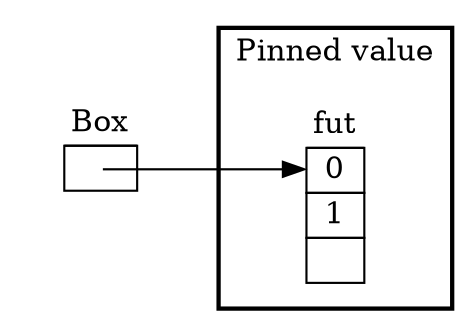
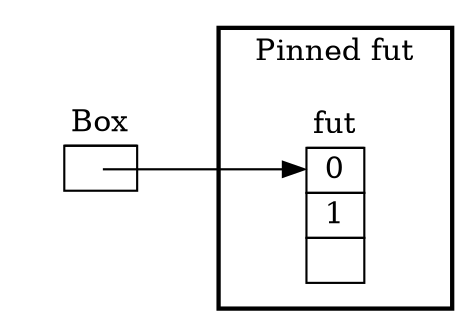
cluster "Pinned value": label "Pinned value" -> "Pinned fut"
